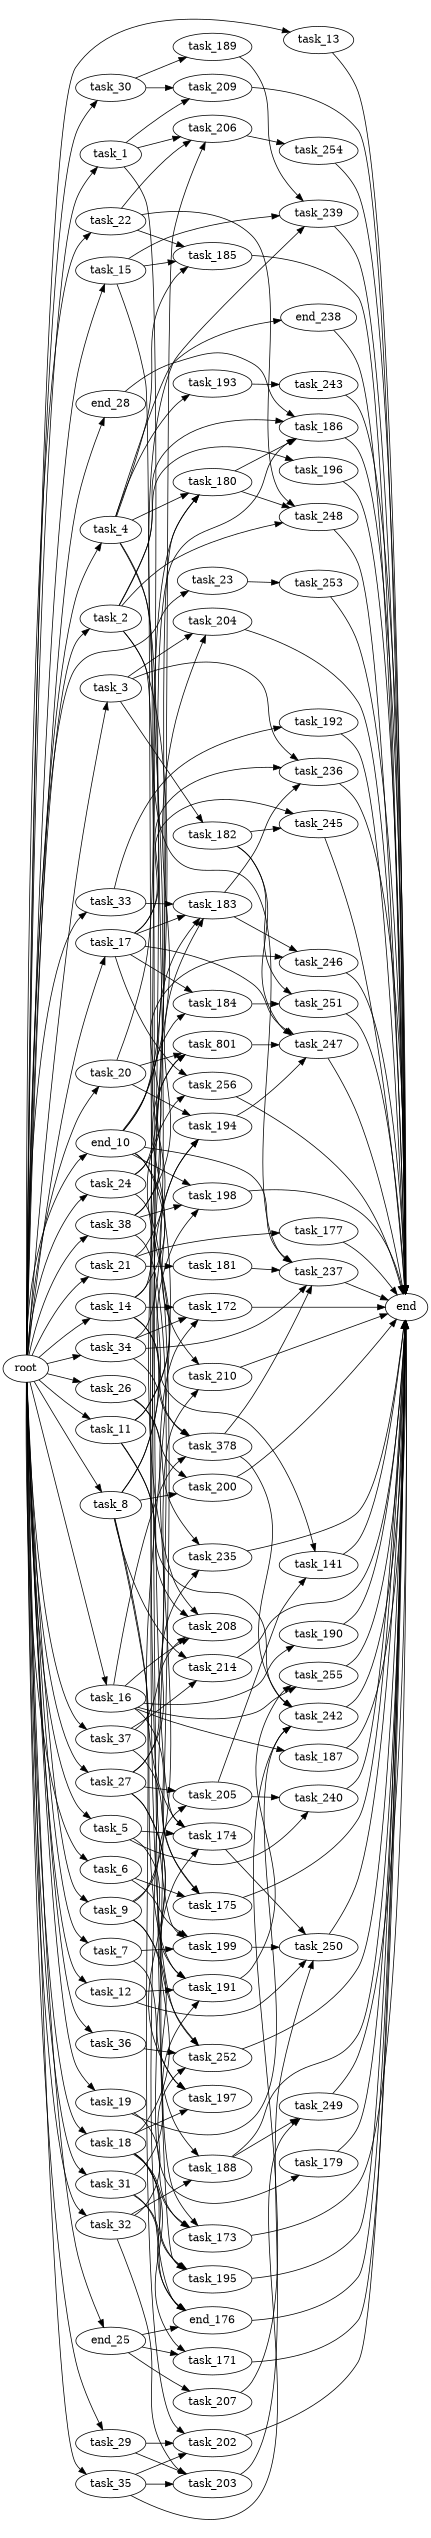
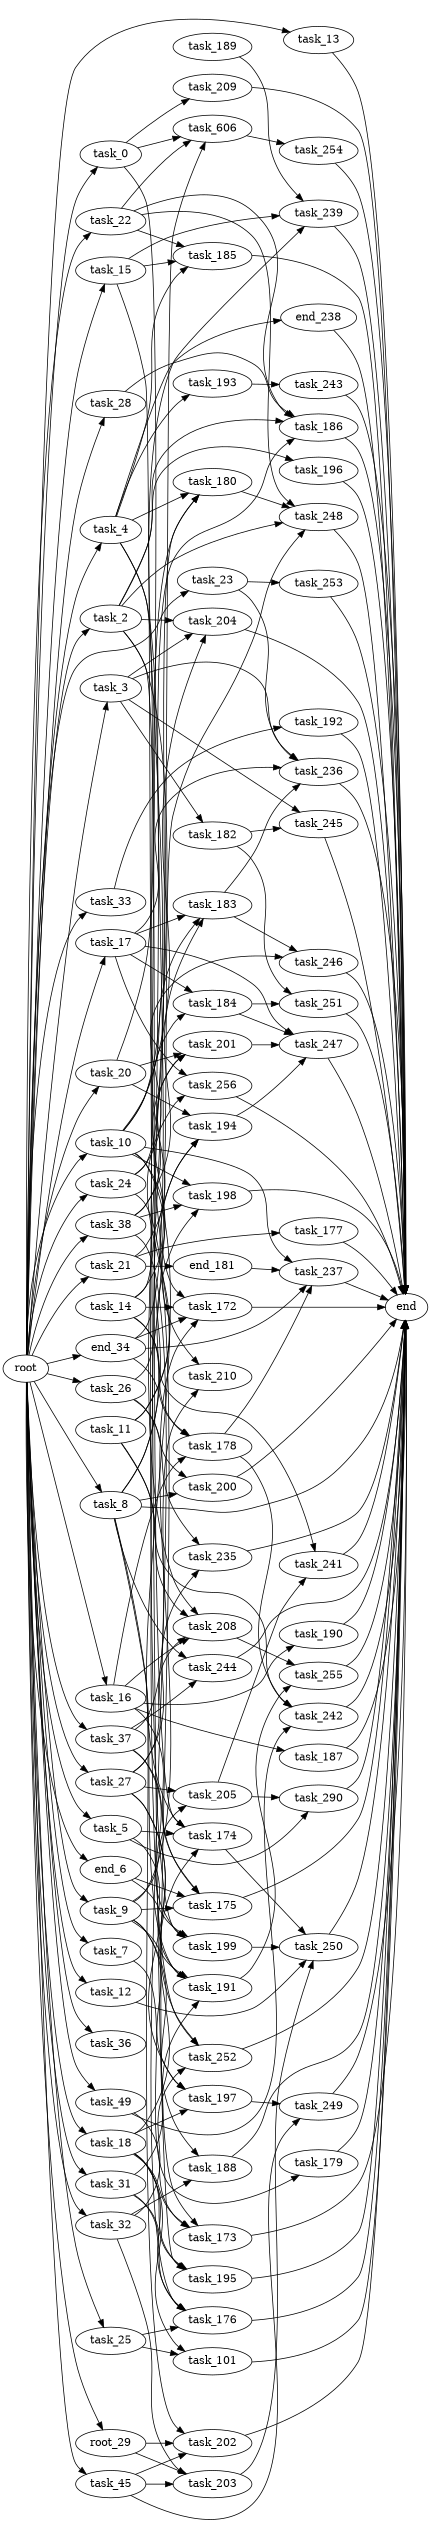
node "task_30": removed
node "task_206": label "task_206" -> "task_606"
node "task_1": label "task_1" -> "task_0"
node "end_28": label "end_28" -> "task_28"
edge "task_180" -> "task_186": now "task_22" -> "task_186"
edge "task_2" -> "task_204": added
edge "task_23" -> "task_236": added
edge "task_17" -> "task_245": now "task_3" -> "task_245"
edge "task_26" -> "task_248": added
edge "task_4" -> "task_237": now "task_4" -> "task_172"
edge "task_33" -> "task_183": removed
edge "task_182" -> "task_247": now "task_184" -> "task_247"
node "task_801": label "task_801" -> "task_201"
node "end_10": label "end_10" -> "task_10"
node "task_181": label "task_181" -> "end_181"
edge "root" -> "task_14": removed
edge "task_210" -> "end": now "task_8" -> "end"
node "task_34": label "task_34" -> "end_34"
edge "root" -> "task_11": removed
node "task_378": label "task_378" -> "task_178"
node "task_141": label "task_141" -> "task_241"
node "task_214": label "task_214" -> "task_244"
edge "task_16" -> "task_255": now "task_208" -> "task_255"
node "task_240": label "task_240" -> "task_290"
node "task_6": label "task_6" -> "end_6"
edge "task_9" -> "task_175": added
edge "task_7" -> "task_199": now "task_37" -> "task_199"
edge "task_12" -> "task_191": now "task_9" -> "task_191"
edge "task_36" -> "task_252": removed
node "task_19": label "task_19" -> "task_49"
edge "task_188" -> "task_249": now "task_197" -> "task_249"
node "end_176": label "end_176" -> "task_176"
node "end_25": label "end_25" -> "task_25"
node "task_171": label "task_171" -> "task_101"
node "task_207": removed
node "task_29": label "task_29" -> "root_29"
node "task_35": label "task_35" -> "task_45"
